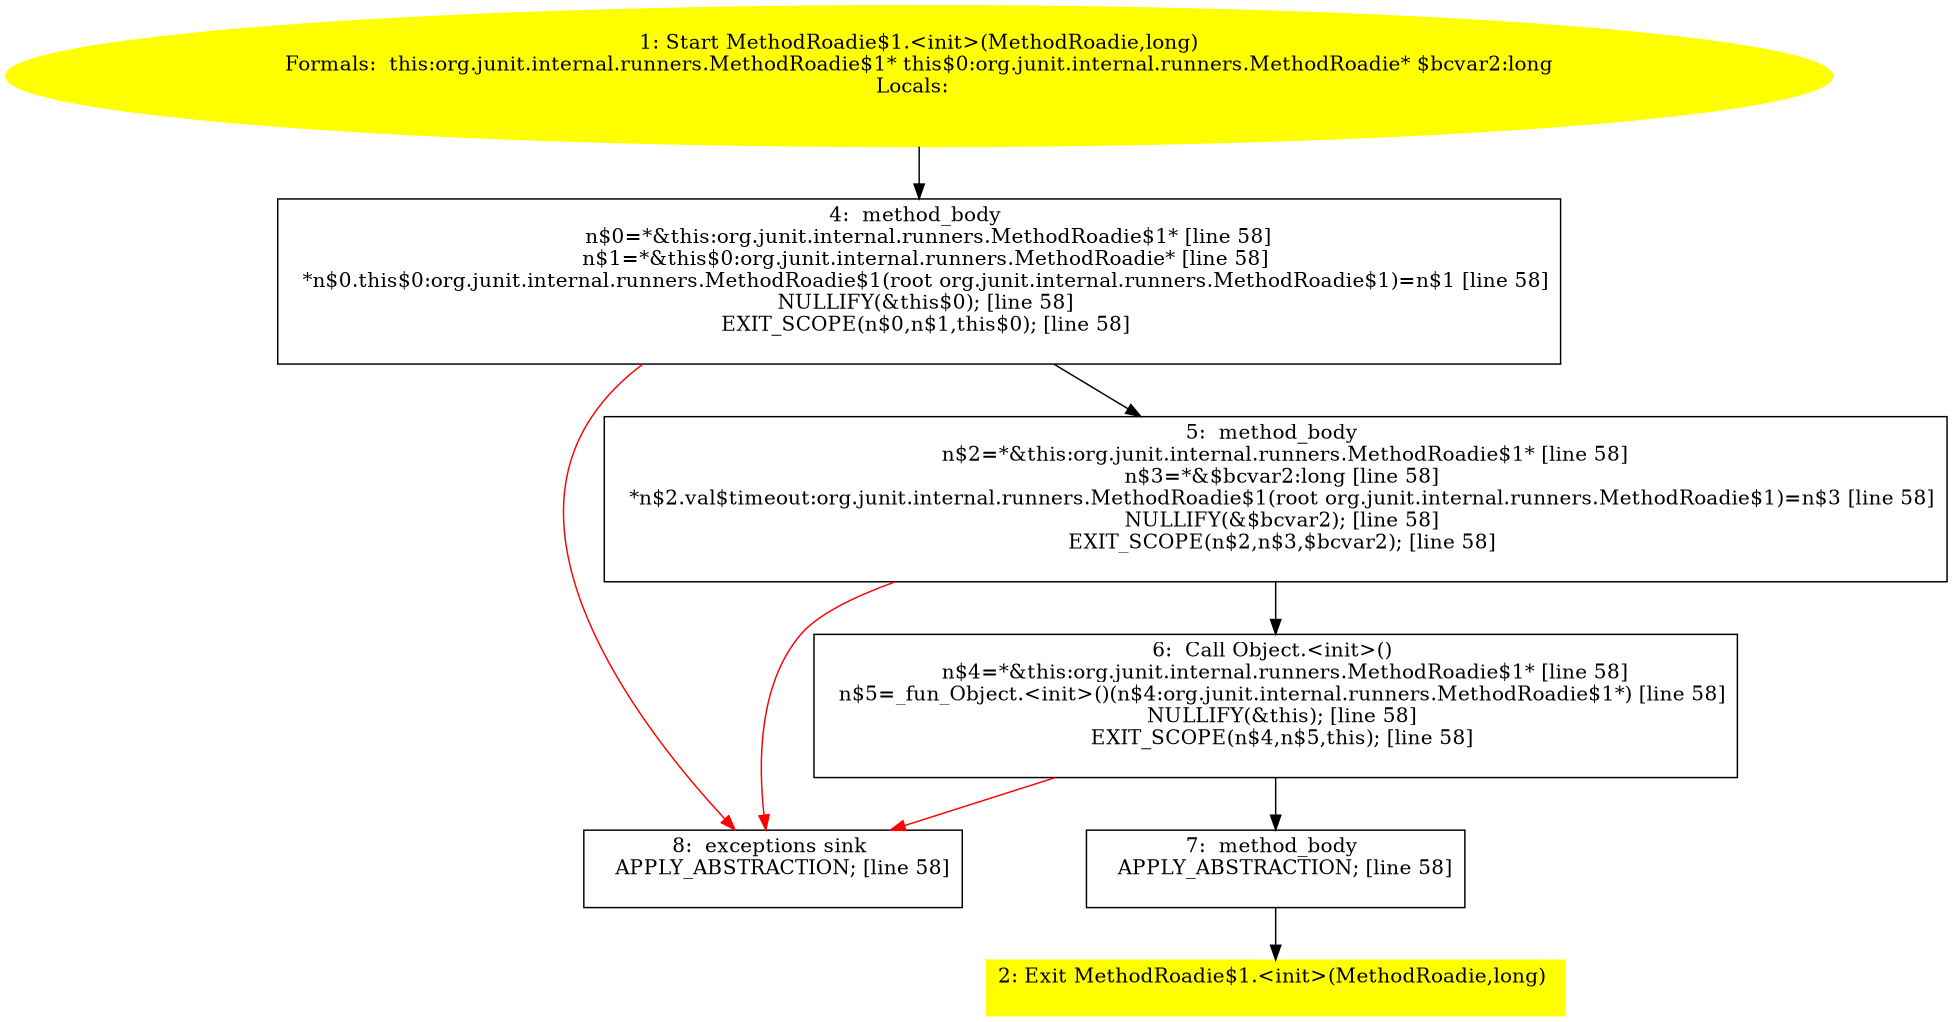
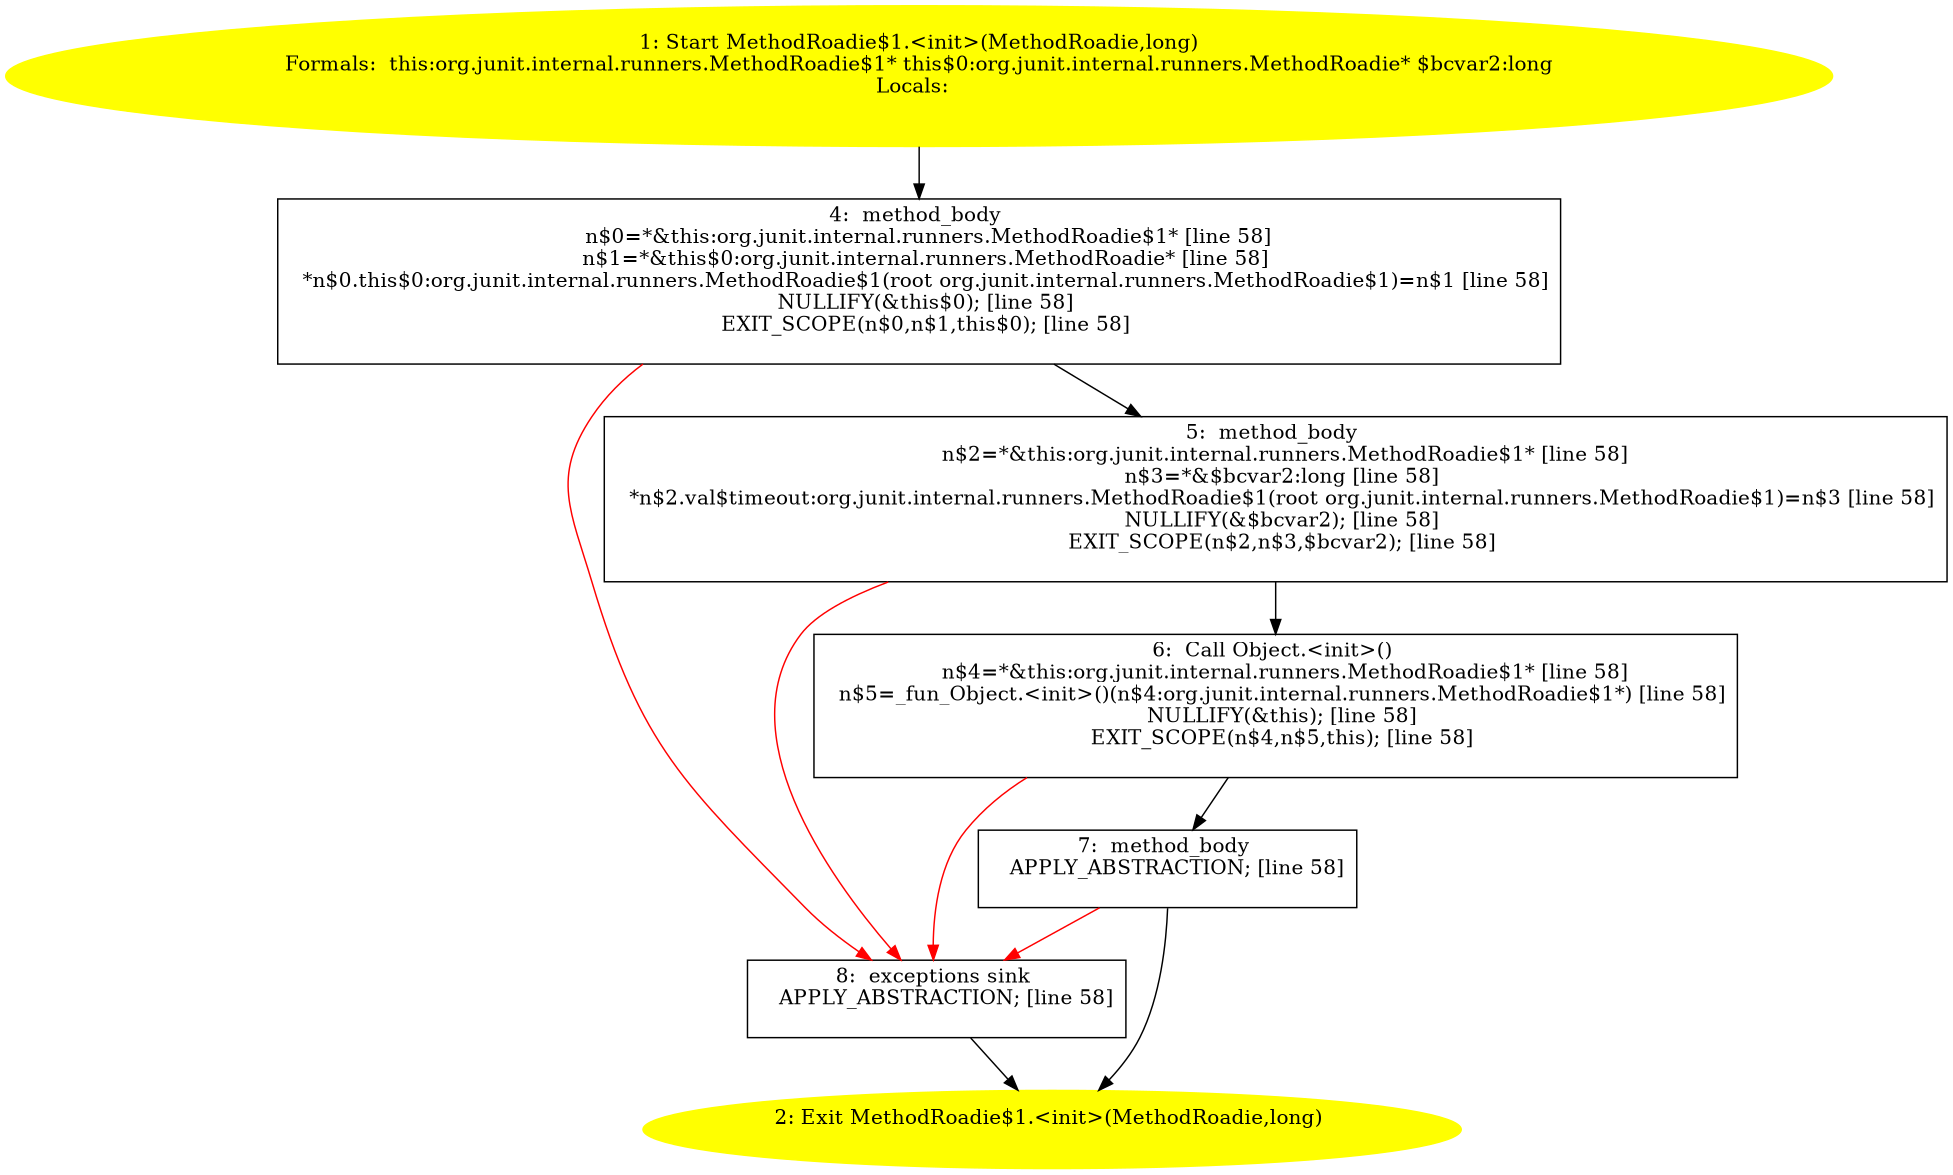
edge "7:  method_body APPLY_ABSTRACTION; [line 58]" -> "8:  exceptions sink APPLY_ABSTRACTION; [line 58]": added
node "2: Exit MethodRoadie$1.<init>(MethodRoadie,long)": shape box -> ellipse
edge "8:  exceptions sink APPLY_ABSTRACTION; [line 58]" -> "2: Exit MethodRoadie$1.<init>(MethodRoadie,long)": added
